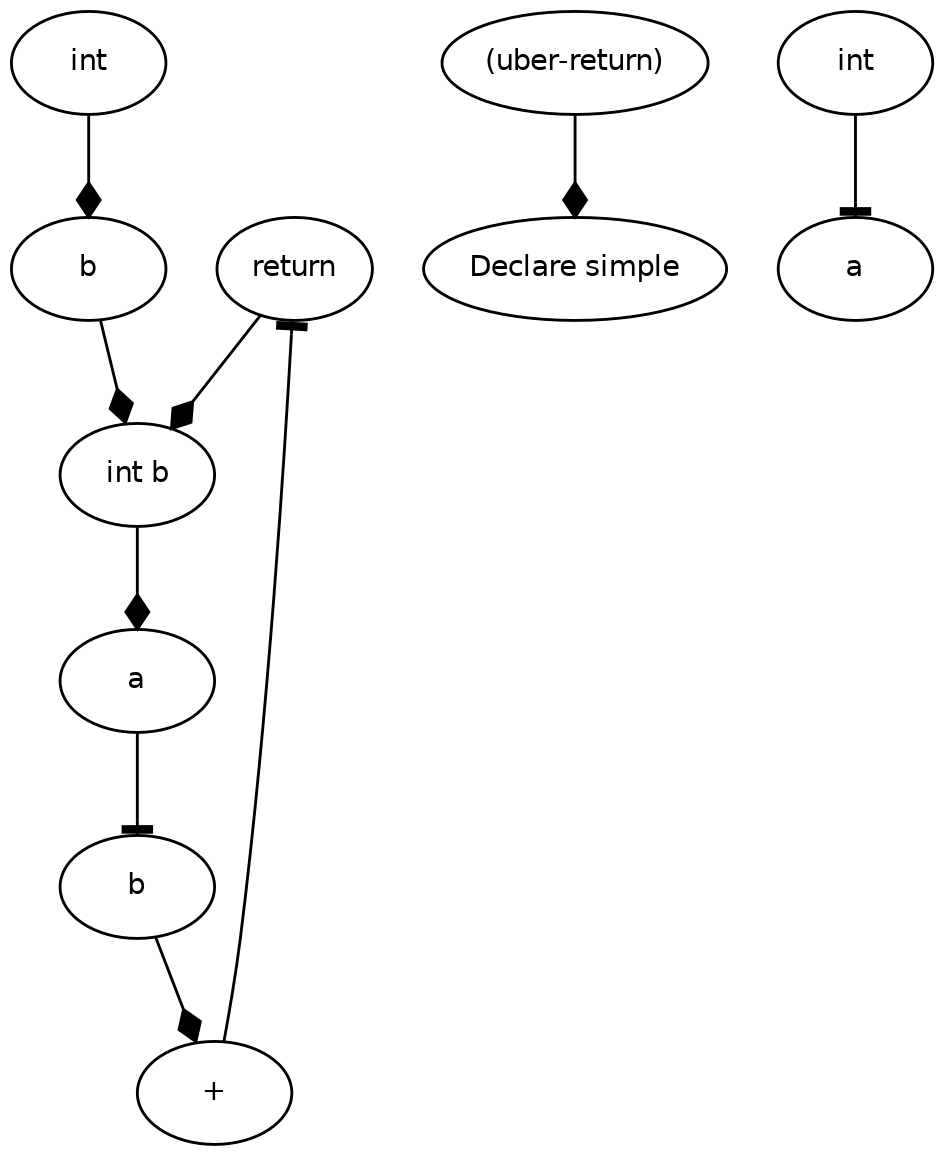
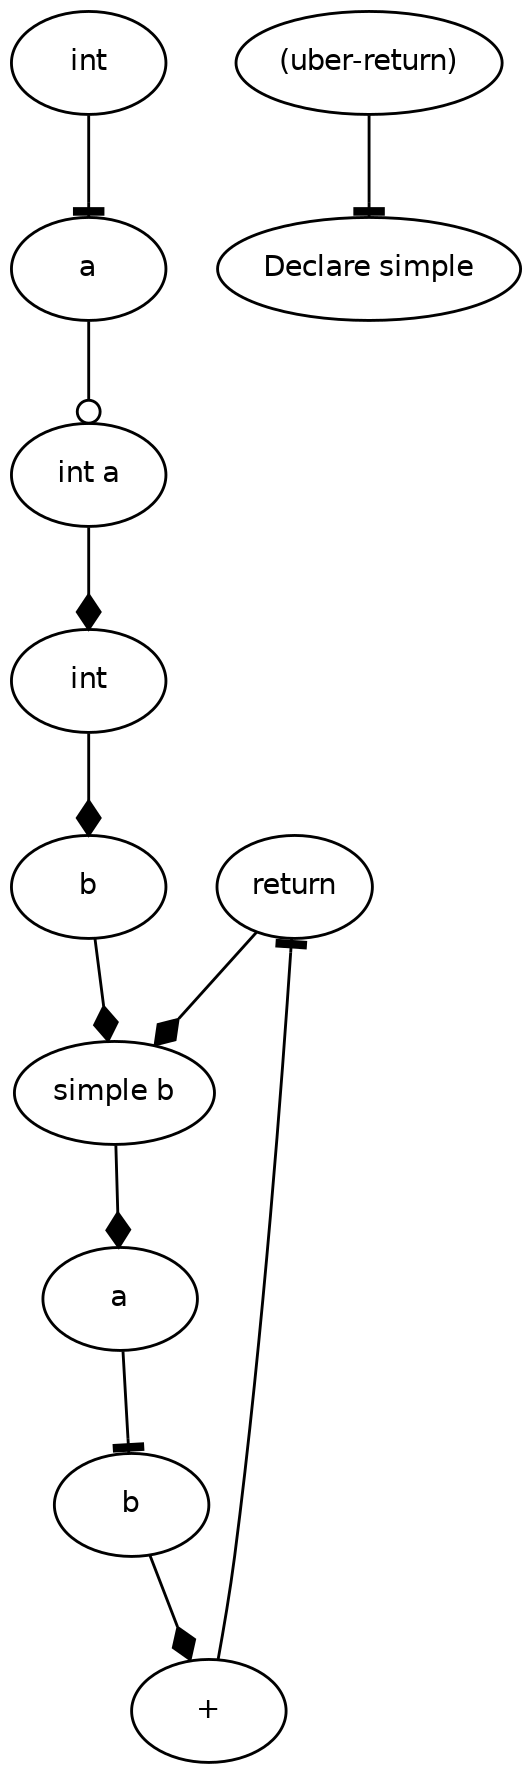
edge "(uber-return)" -> "Declare simple": arrowhead diamond -> tee
node "int a": added
node "int b": label "int b" -> "simple b"
